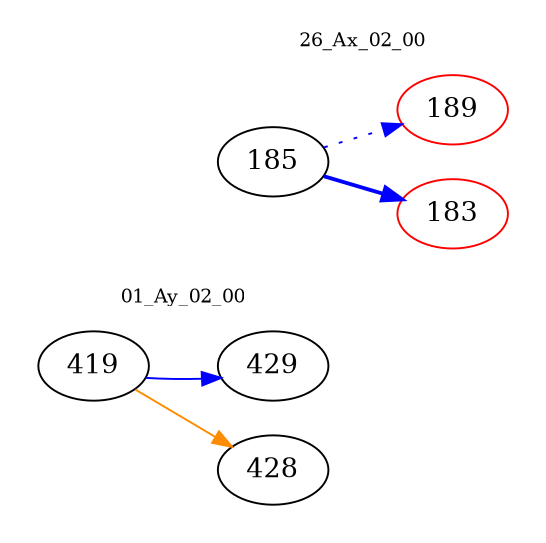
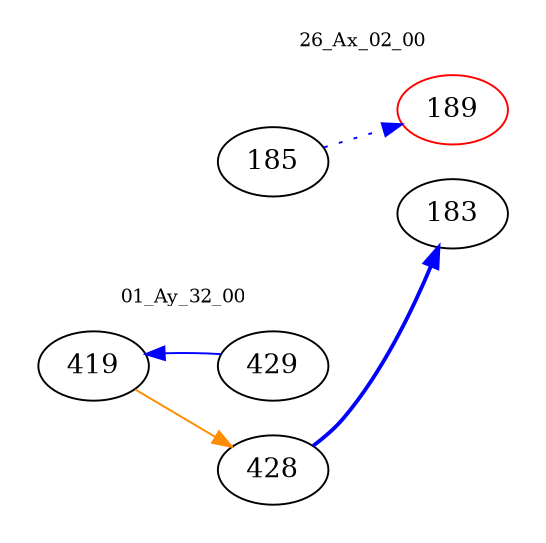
edge "185" -> "183": now "428" -> "183"
node "183": color red -> black
cluster "01_Ay_02_00": label "01_Ay_02_00" -> "01_Ay_32_00"
edge "419" -> "429": reversed
